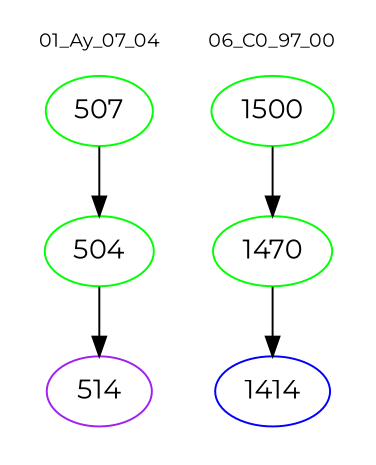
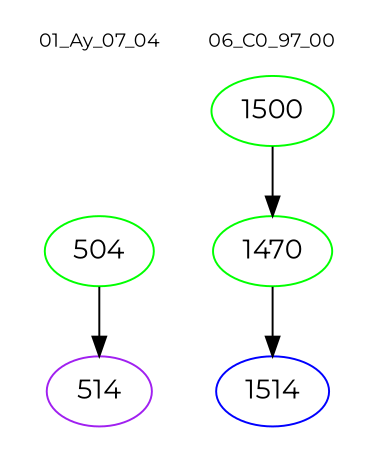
node "507": removed
node "1414": label "1414" -> "1514"
